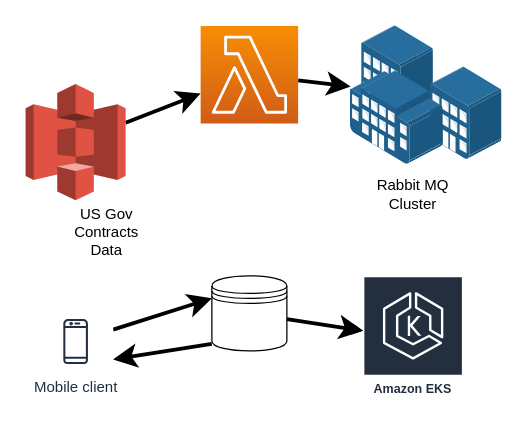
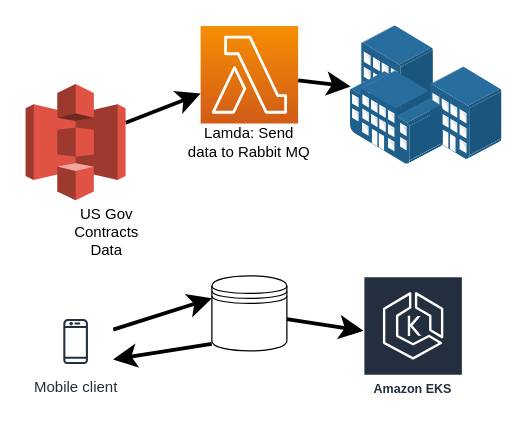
node "Lamda: Send data to Rabbit MQ": added
node "Rabbit MQ Cluster": removed
